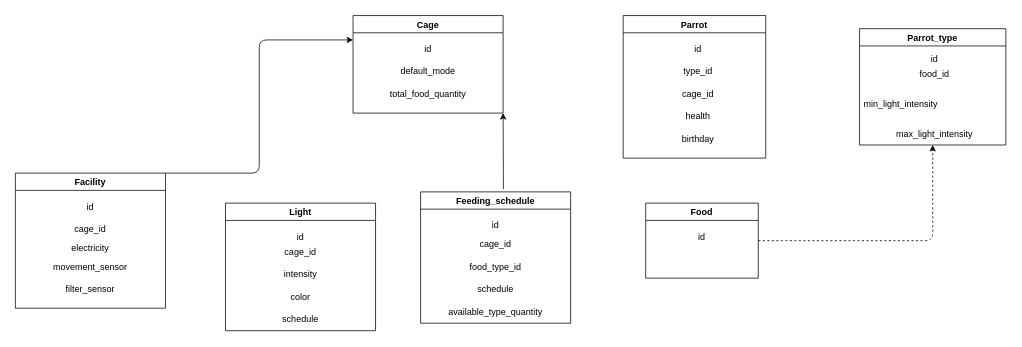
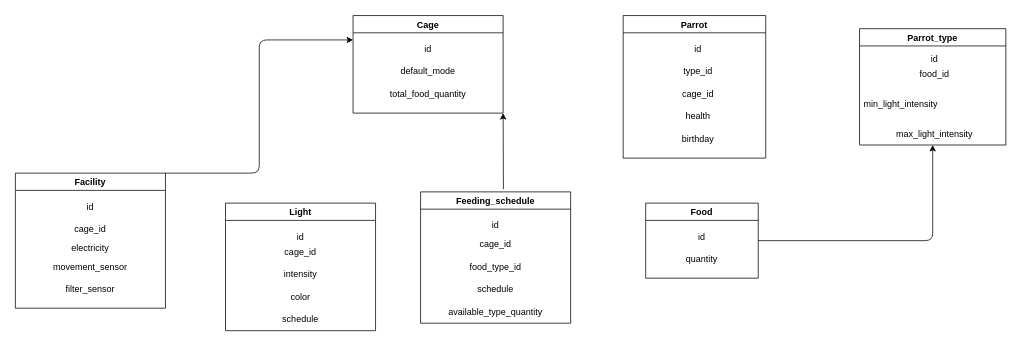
edge "Food" -> "Parrot_type": style dashed -> solid
node "quantity": added
